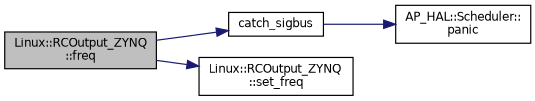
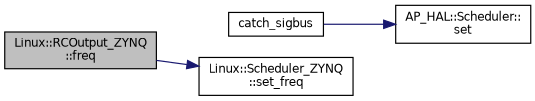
node "AP_HAL::Scheduler:: panic": label "AP_HAL::Scheduler:: panic" -> "AP_HAL::Scheduler:: set"
edge "Linux::RCOutput_ZYNQ ::freq" -> "catch_sigbus": removed
node "Linux::RCOutput_ZYNQ ::set_freq": label "Linux::RCOutput_ZYNQ ::set_freq" -> "Linux::Scheduler_ZYNQ ::set_freq"
